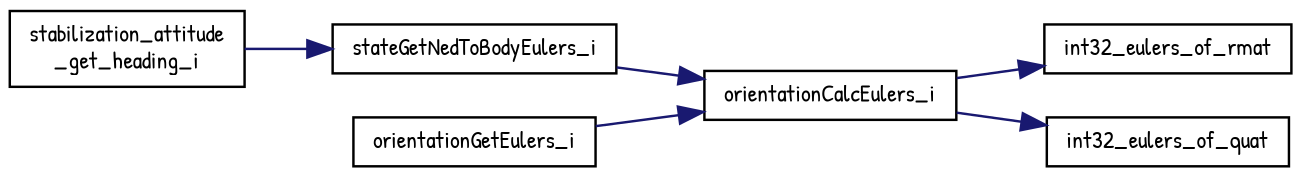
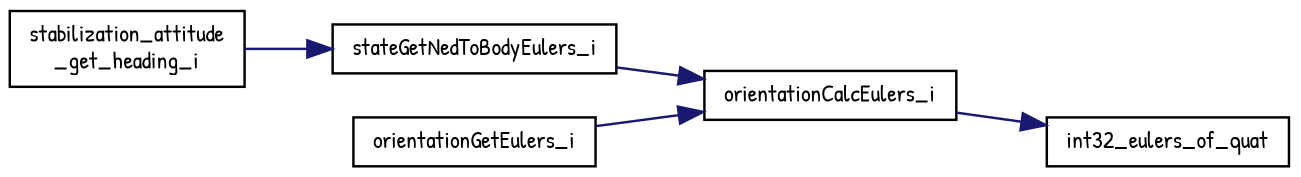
node "int32_eulers_of_rmat": removed
